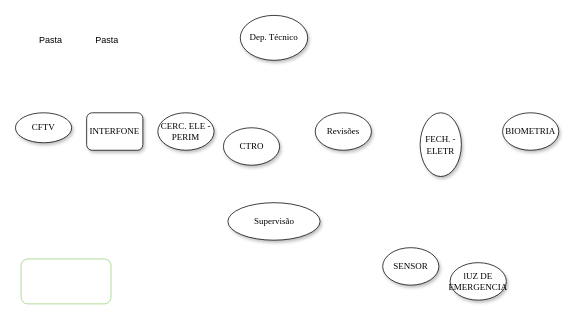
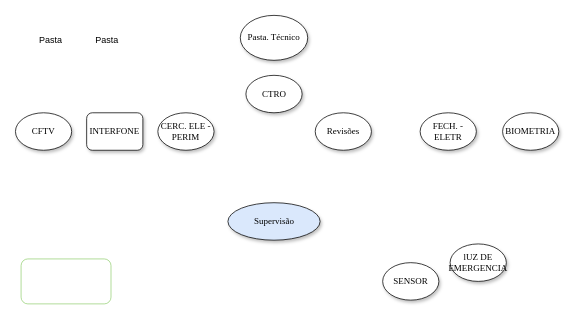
node "Dep. Técnico": label "Dep. Técnico" -> "Pasta. Técnico"
node "CFTV": size 56x30 -> 56x38
node "FECH. - ELETR": size 41x64 -> 56x38
node "CTRO": moved (252, 147) -> (274, 94)
node "Supervisão": fillcolor #ffffff -> #dae8fc
node "SENSOR": moved (411, 267) -> (411, 282)
node "lUZ DE EMERGENCIA": moved (479, 282) -> (479, 263)
